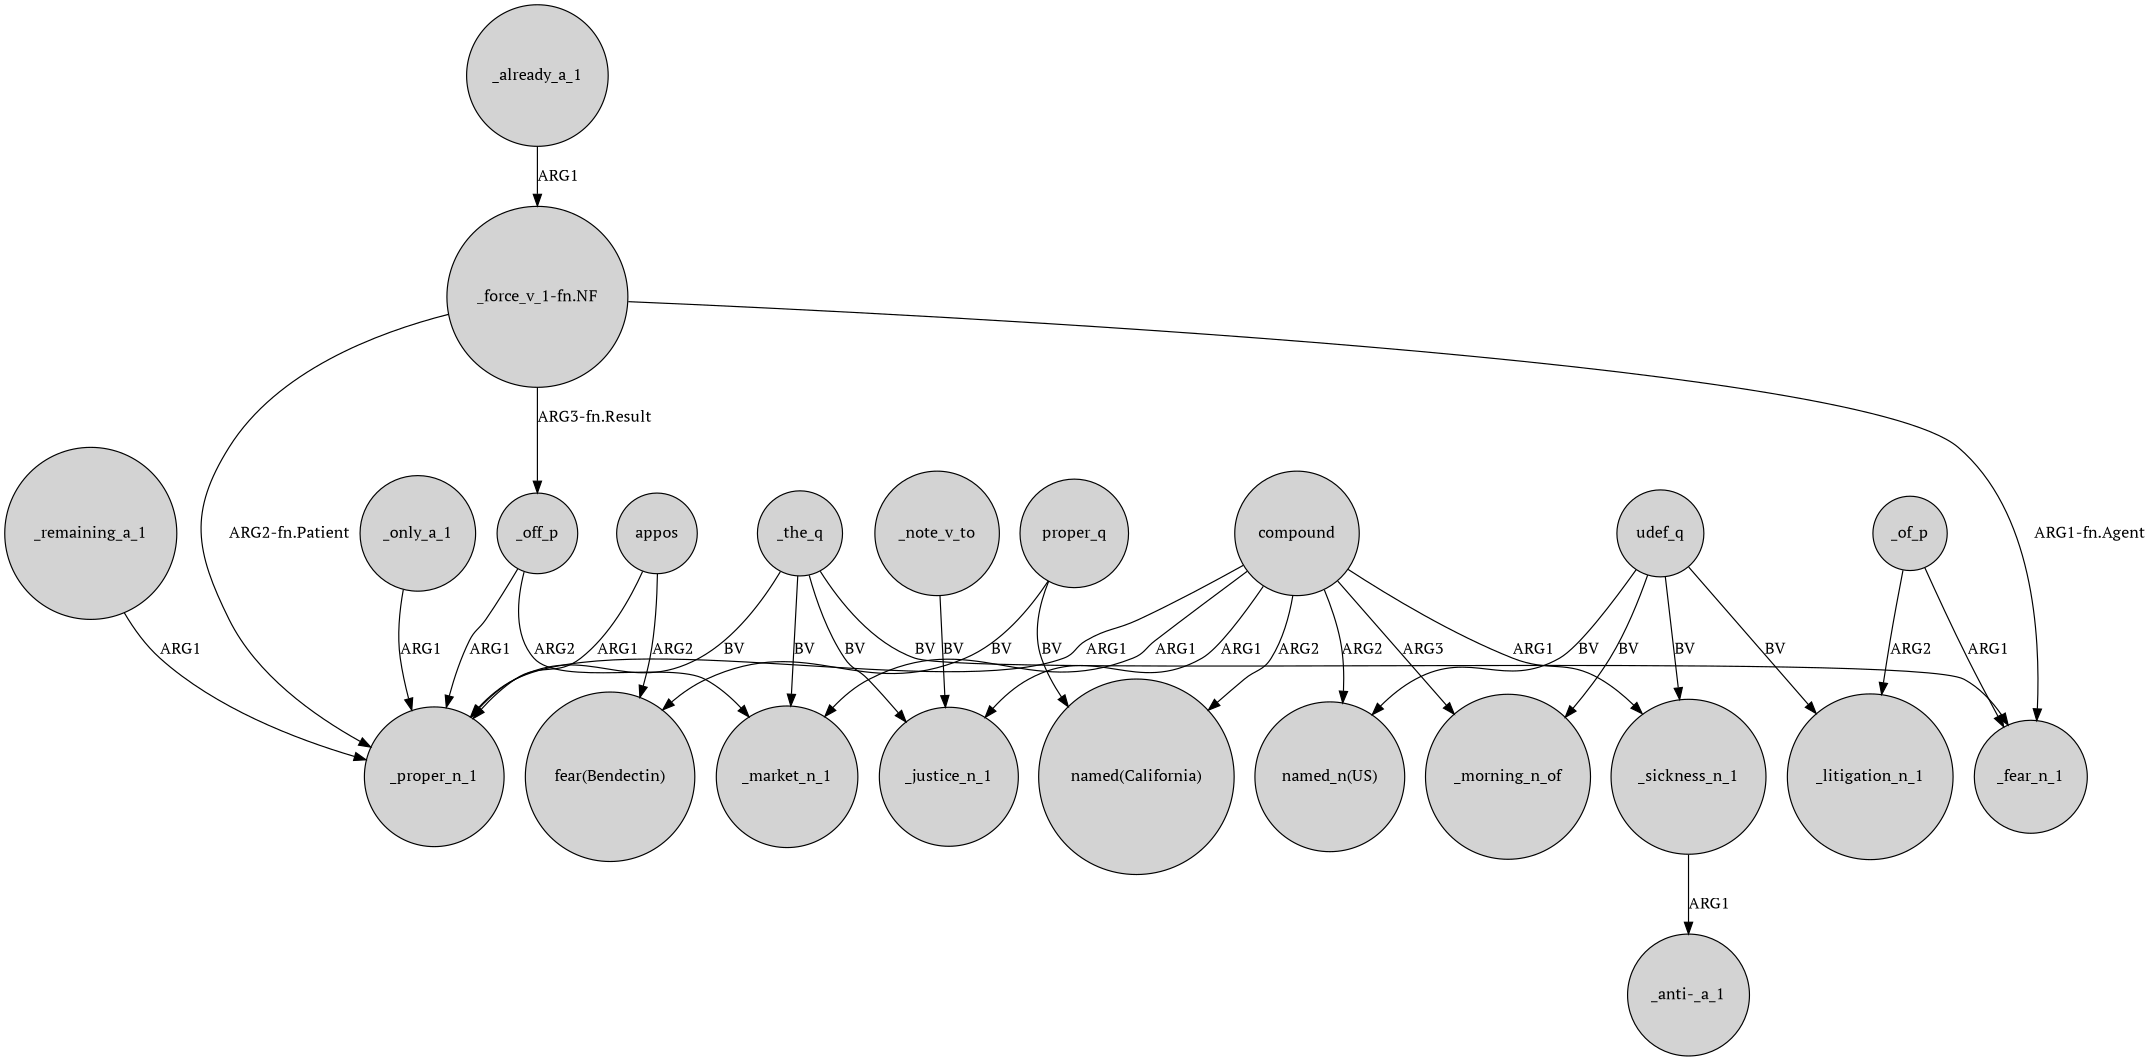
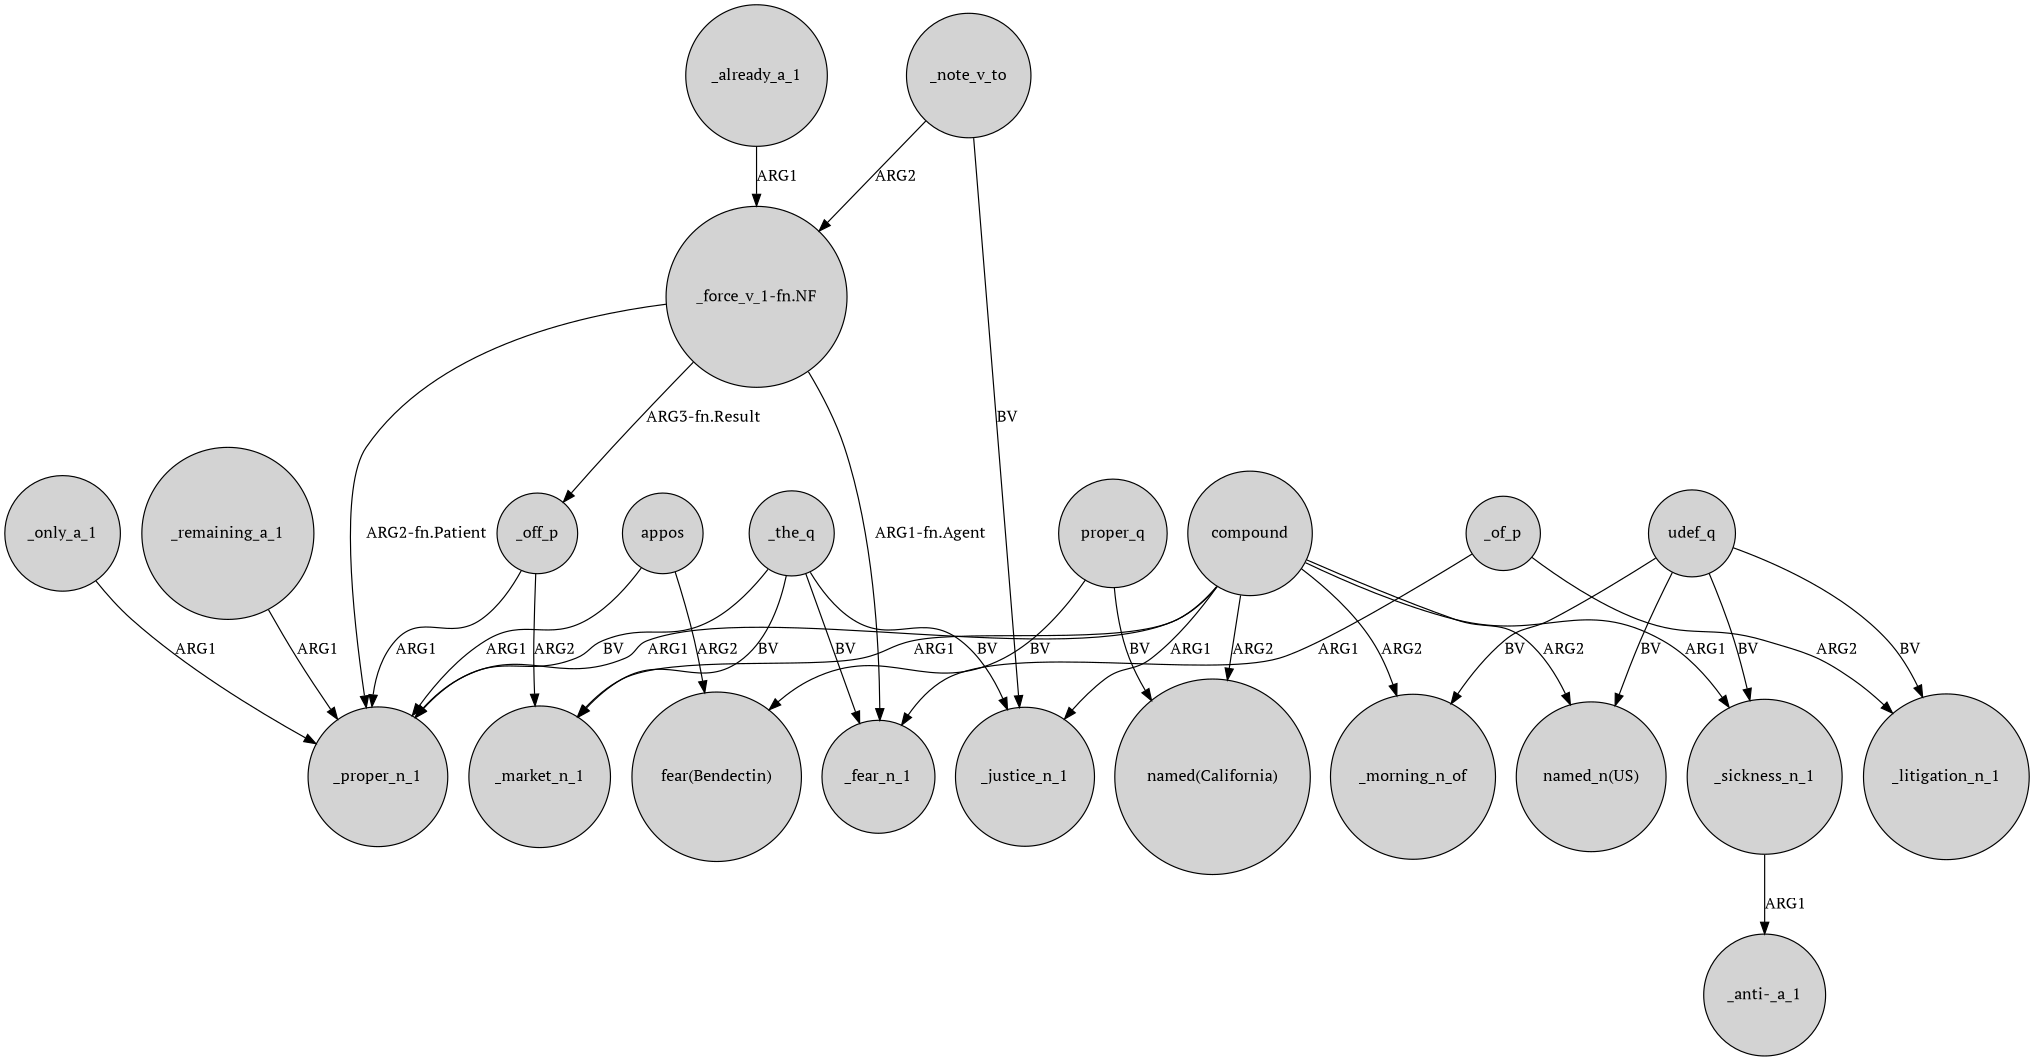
edge "_note_v_to" -> "_force_v_1-fn.NF": added, label "ARG2"
edge "compound" -> "_morning_n_of": label "ARG3" -> "ARG2"
